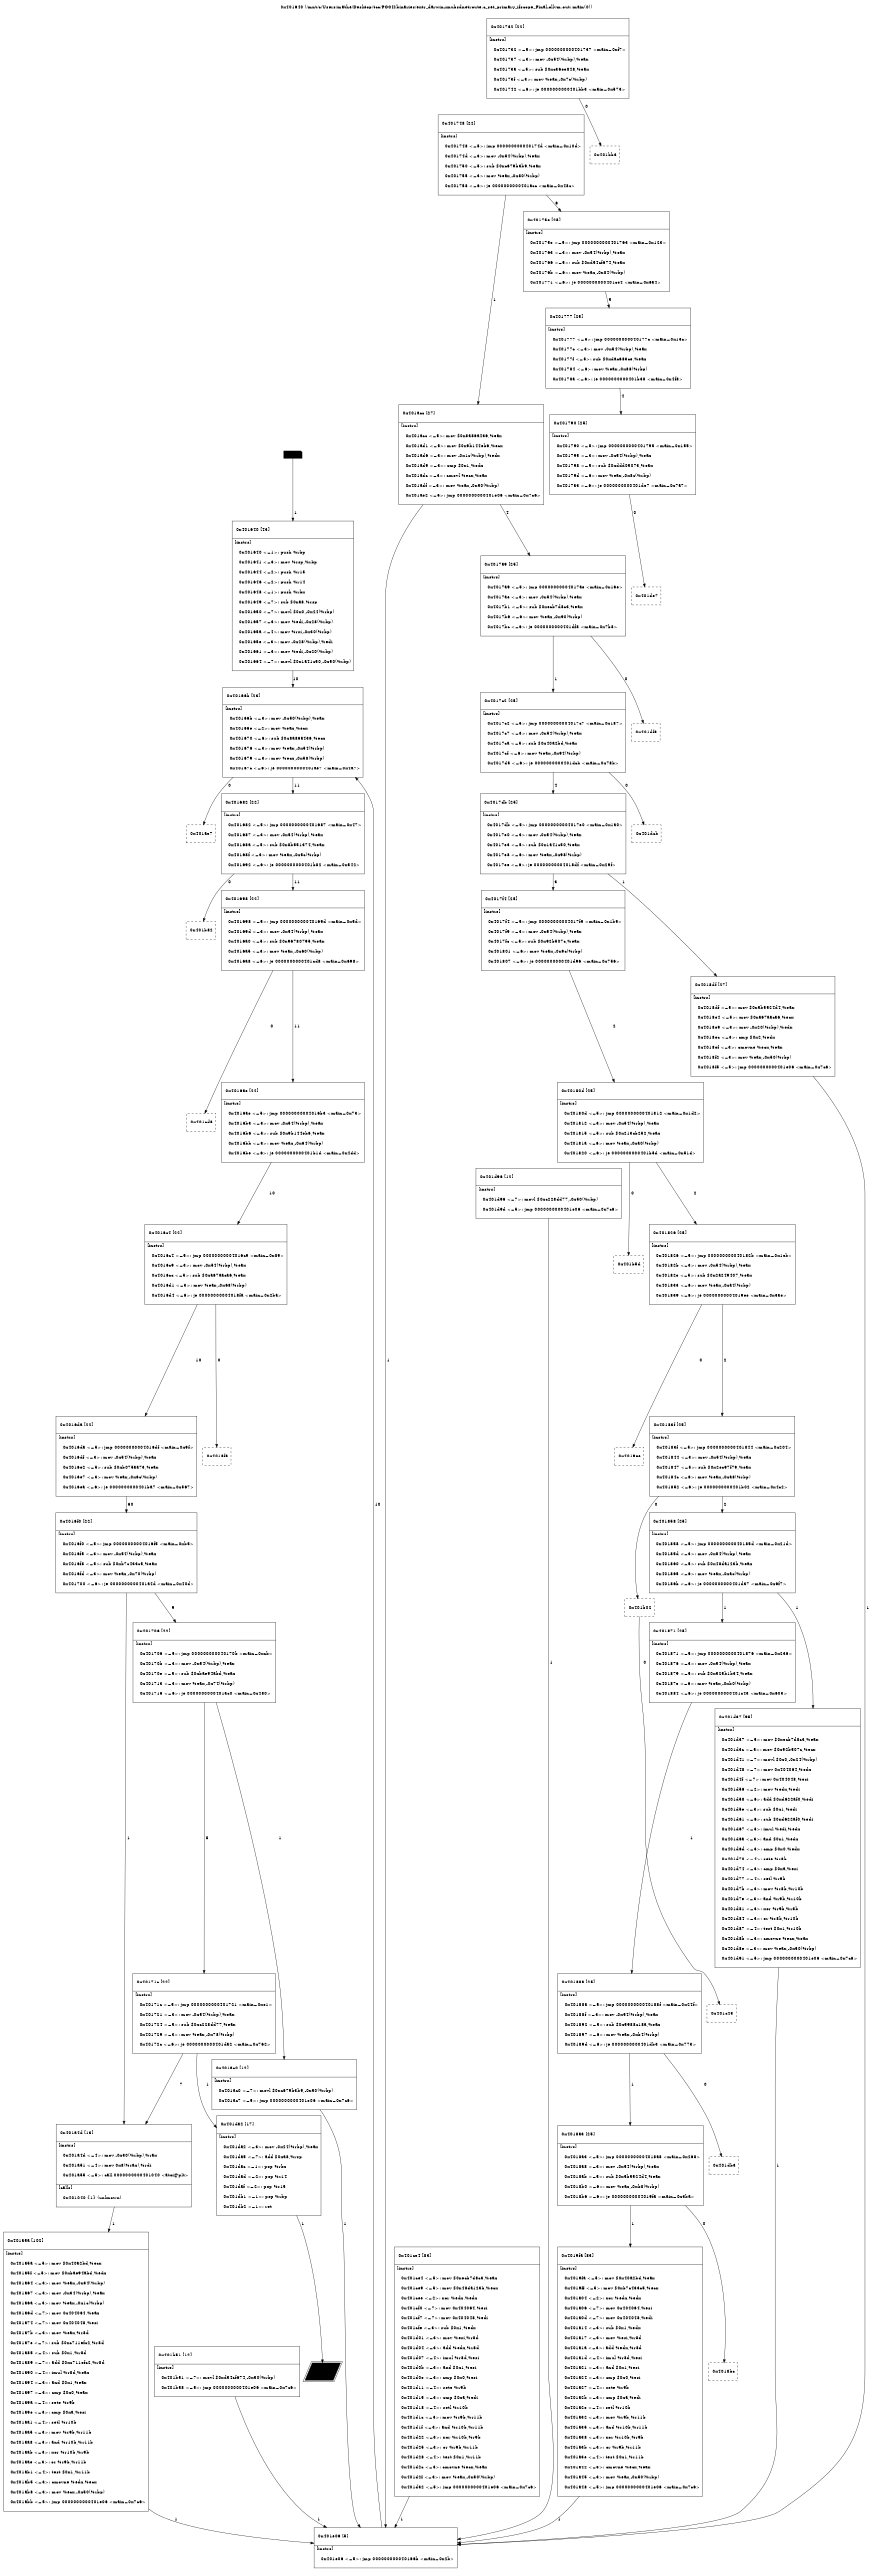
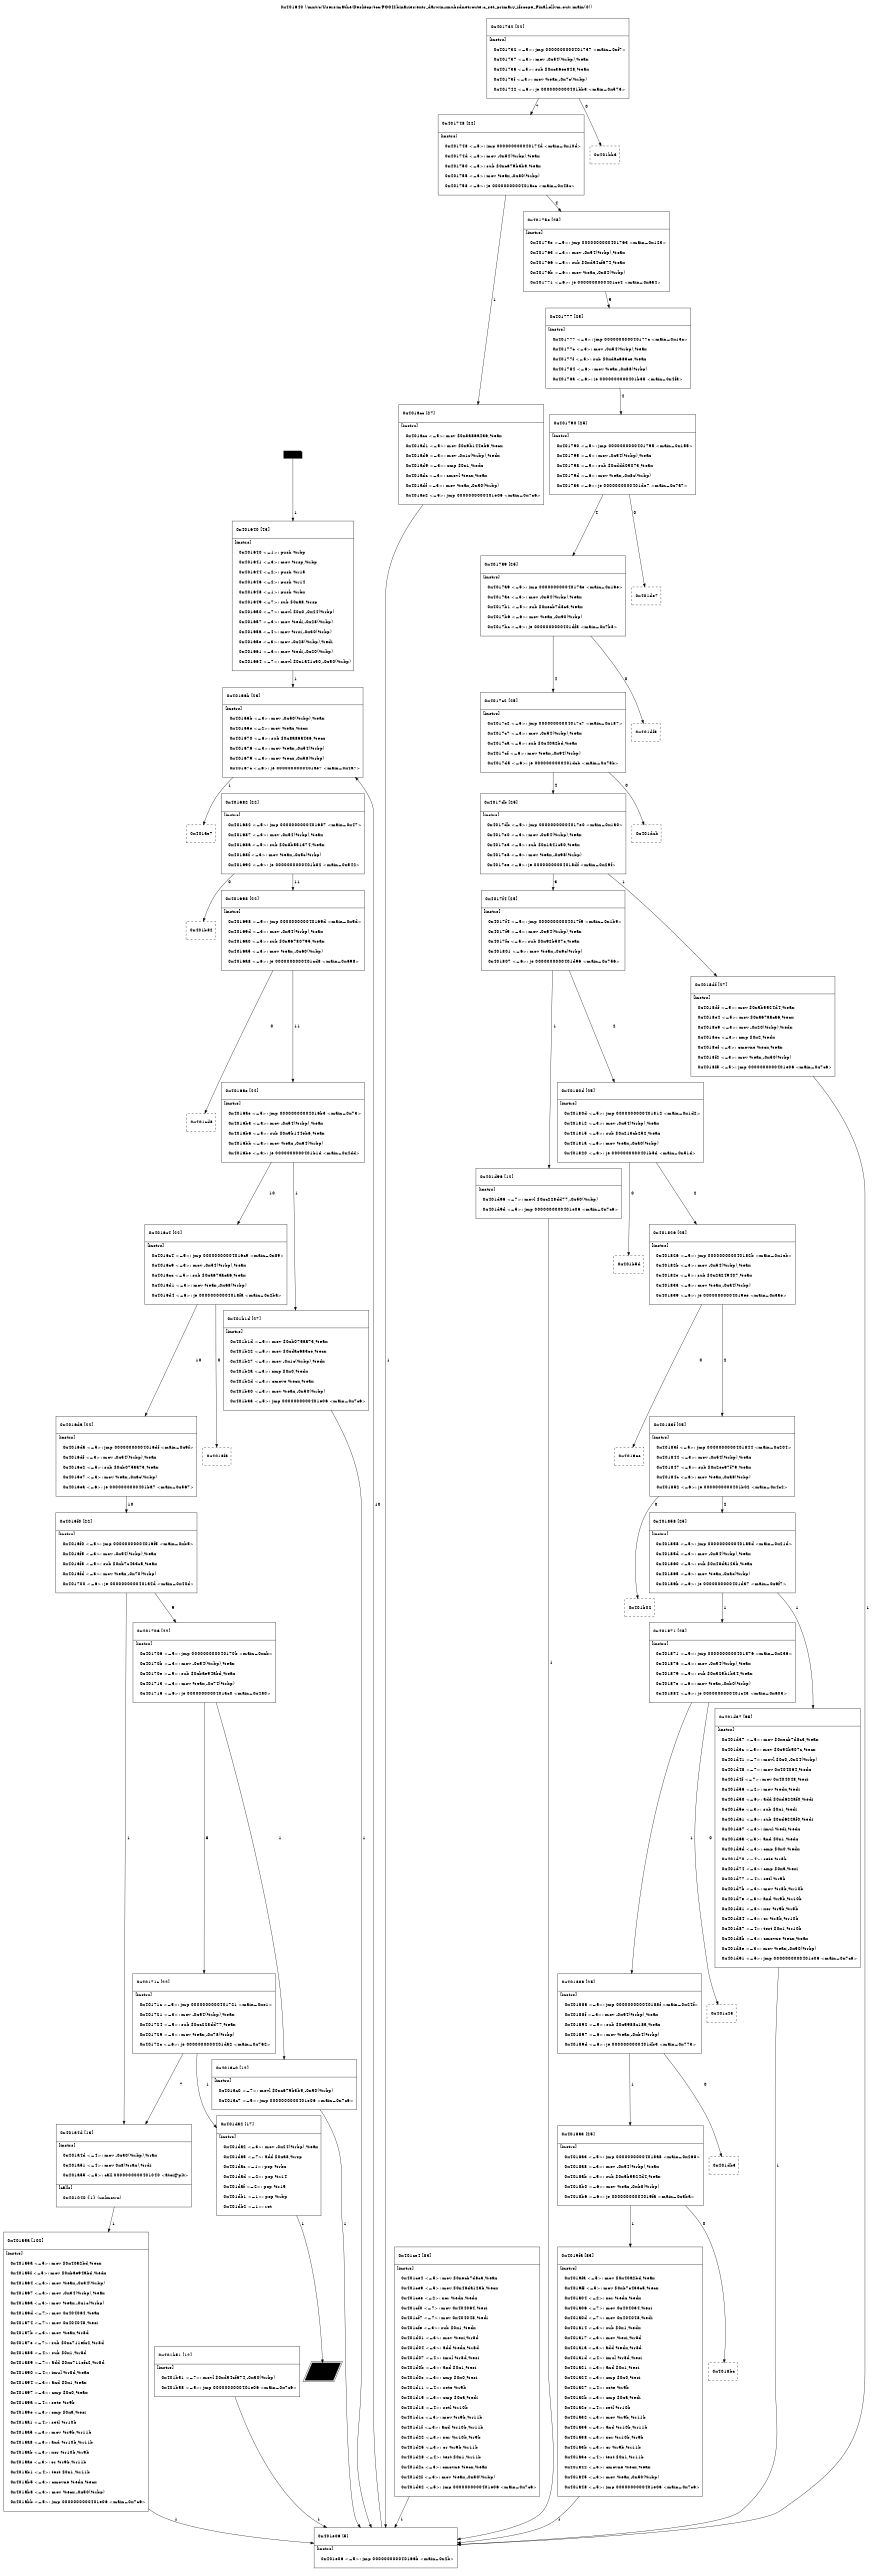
edge "0x401732 [22]" -> "0x401748 [22]": added, label "7"
edge "0x401748 [22]" -> "0x40175e [25]": label " 6" -> " 4"
edge "0x401acc [27]" -> "0x4017a9 [25]": now "0x401790 [25]" -> "0x4017a9 [25]"
edge "0x401640 [43]" -> "0x40166b [23]": label " 10" -> " 1"
edge "0x4017a9 [25]" -> "0x4017c2 [25]": label " 1" -> " 4"
edge "0x40166b [23]" -> "0x401682 [22]": removed, label "11"
edge "0x40166b [23]" -> "0x401ae7": label " 0" -> " 1"
edge "0x4017f4 [25]" -> "0x401d96 [12]": added, label "1"
node "0x401b1d [27]": added
edge "0x4016da [22]" -> "0x4016f0 [22]": label " 60" -> " 10"
edge "0x401b02" -> "0x401c43": now "0x401871 [25]" -> "0x401c43"
